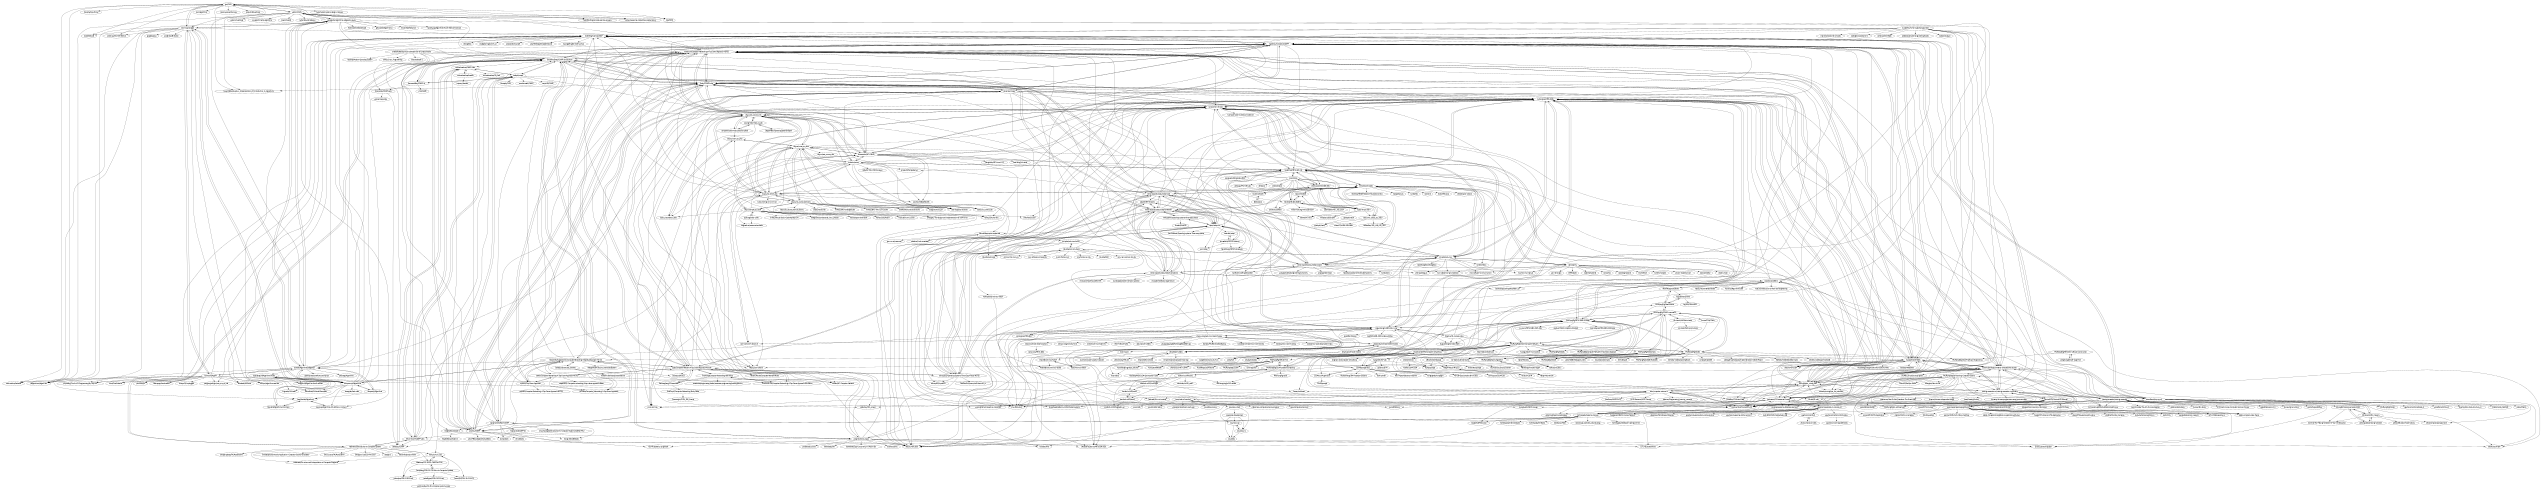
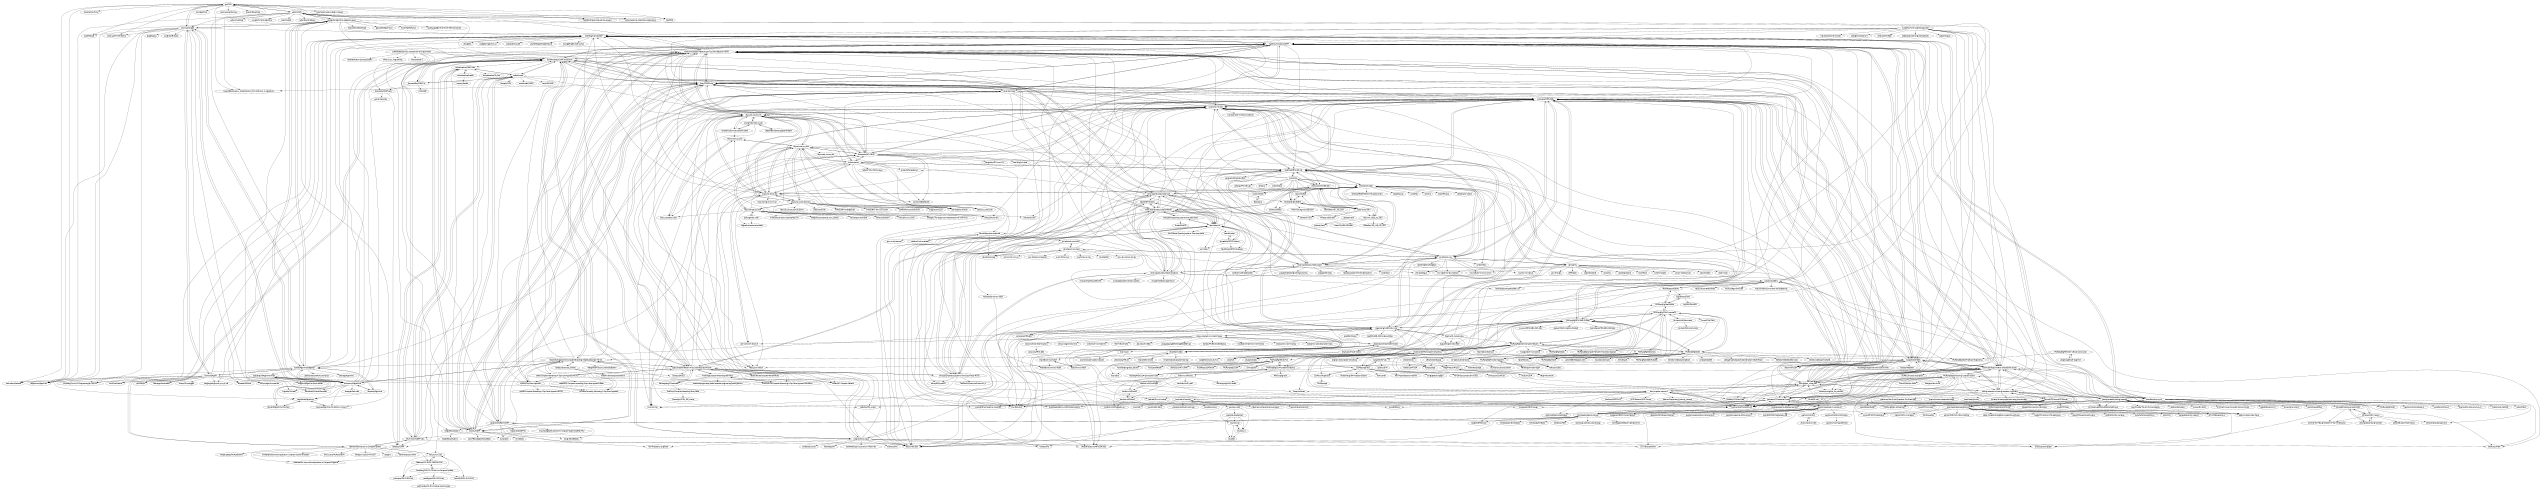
node "PKUFlyingPig/Kiprey-Algorithm": label "PKUFlyingPig/Kiprey-Algorithm" -> "PKUFlyingPig/Princeton-Algorithm"
